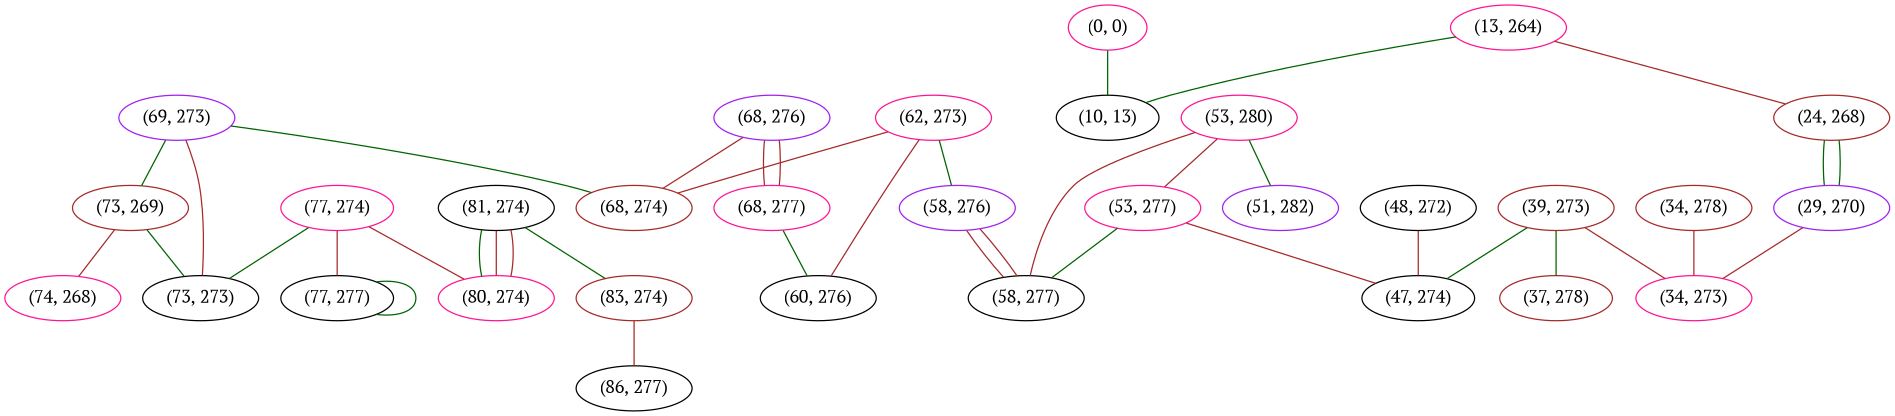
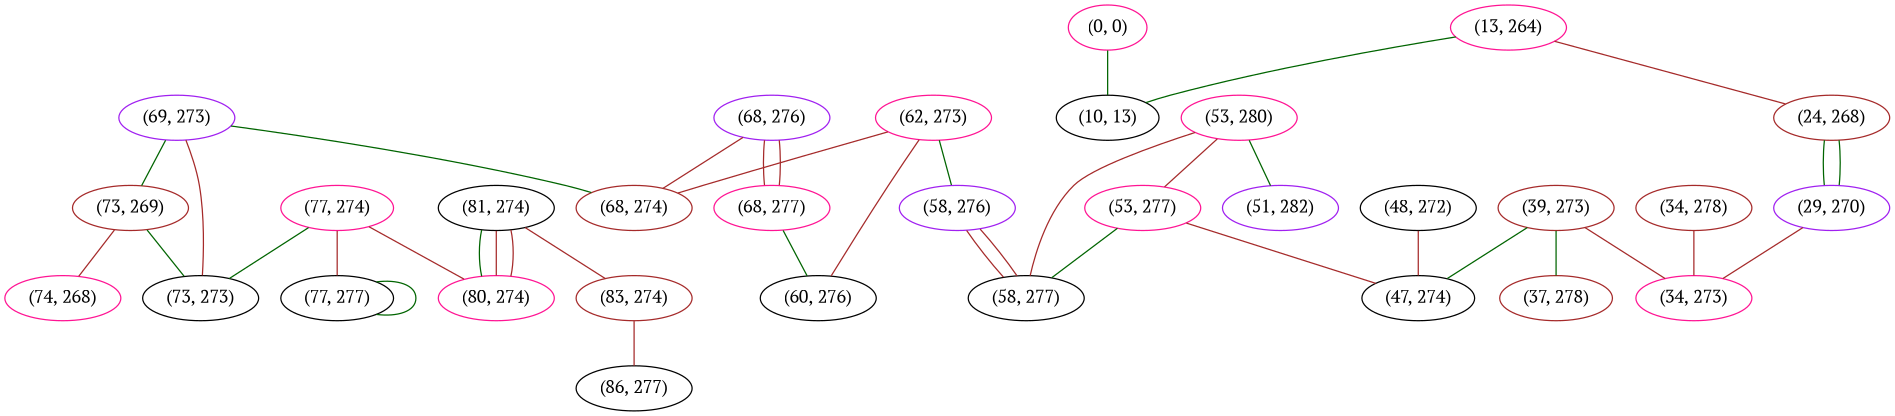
edge "(81, 274)" -- "(83, 274)": color darkgreen -> brown
